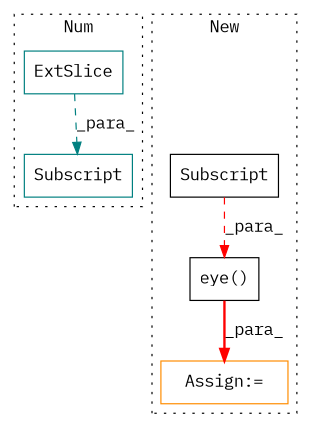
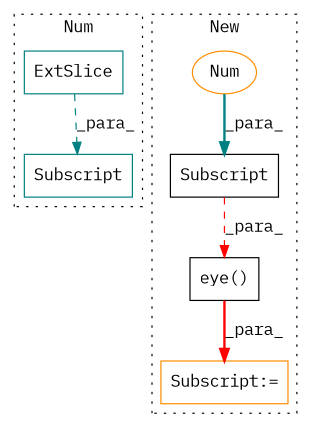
node "Num": added
node "Assign:=": label "Assign:=" -> "Subscript:="
